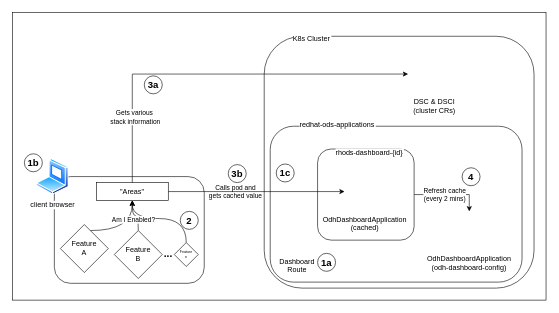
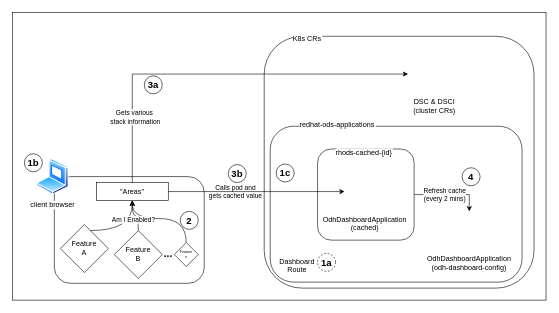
node "K8s Cluster": label "K8s Cluster" -> "K8s CRs"
node "rhods-dashboard-{id}": label "rhods-dashboard-{id}" -> "rhods-cached-{id}"
node "1a": style solid -> dashed
